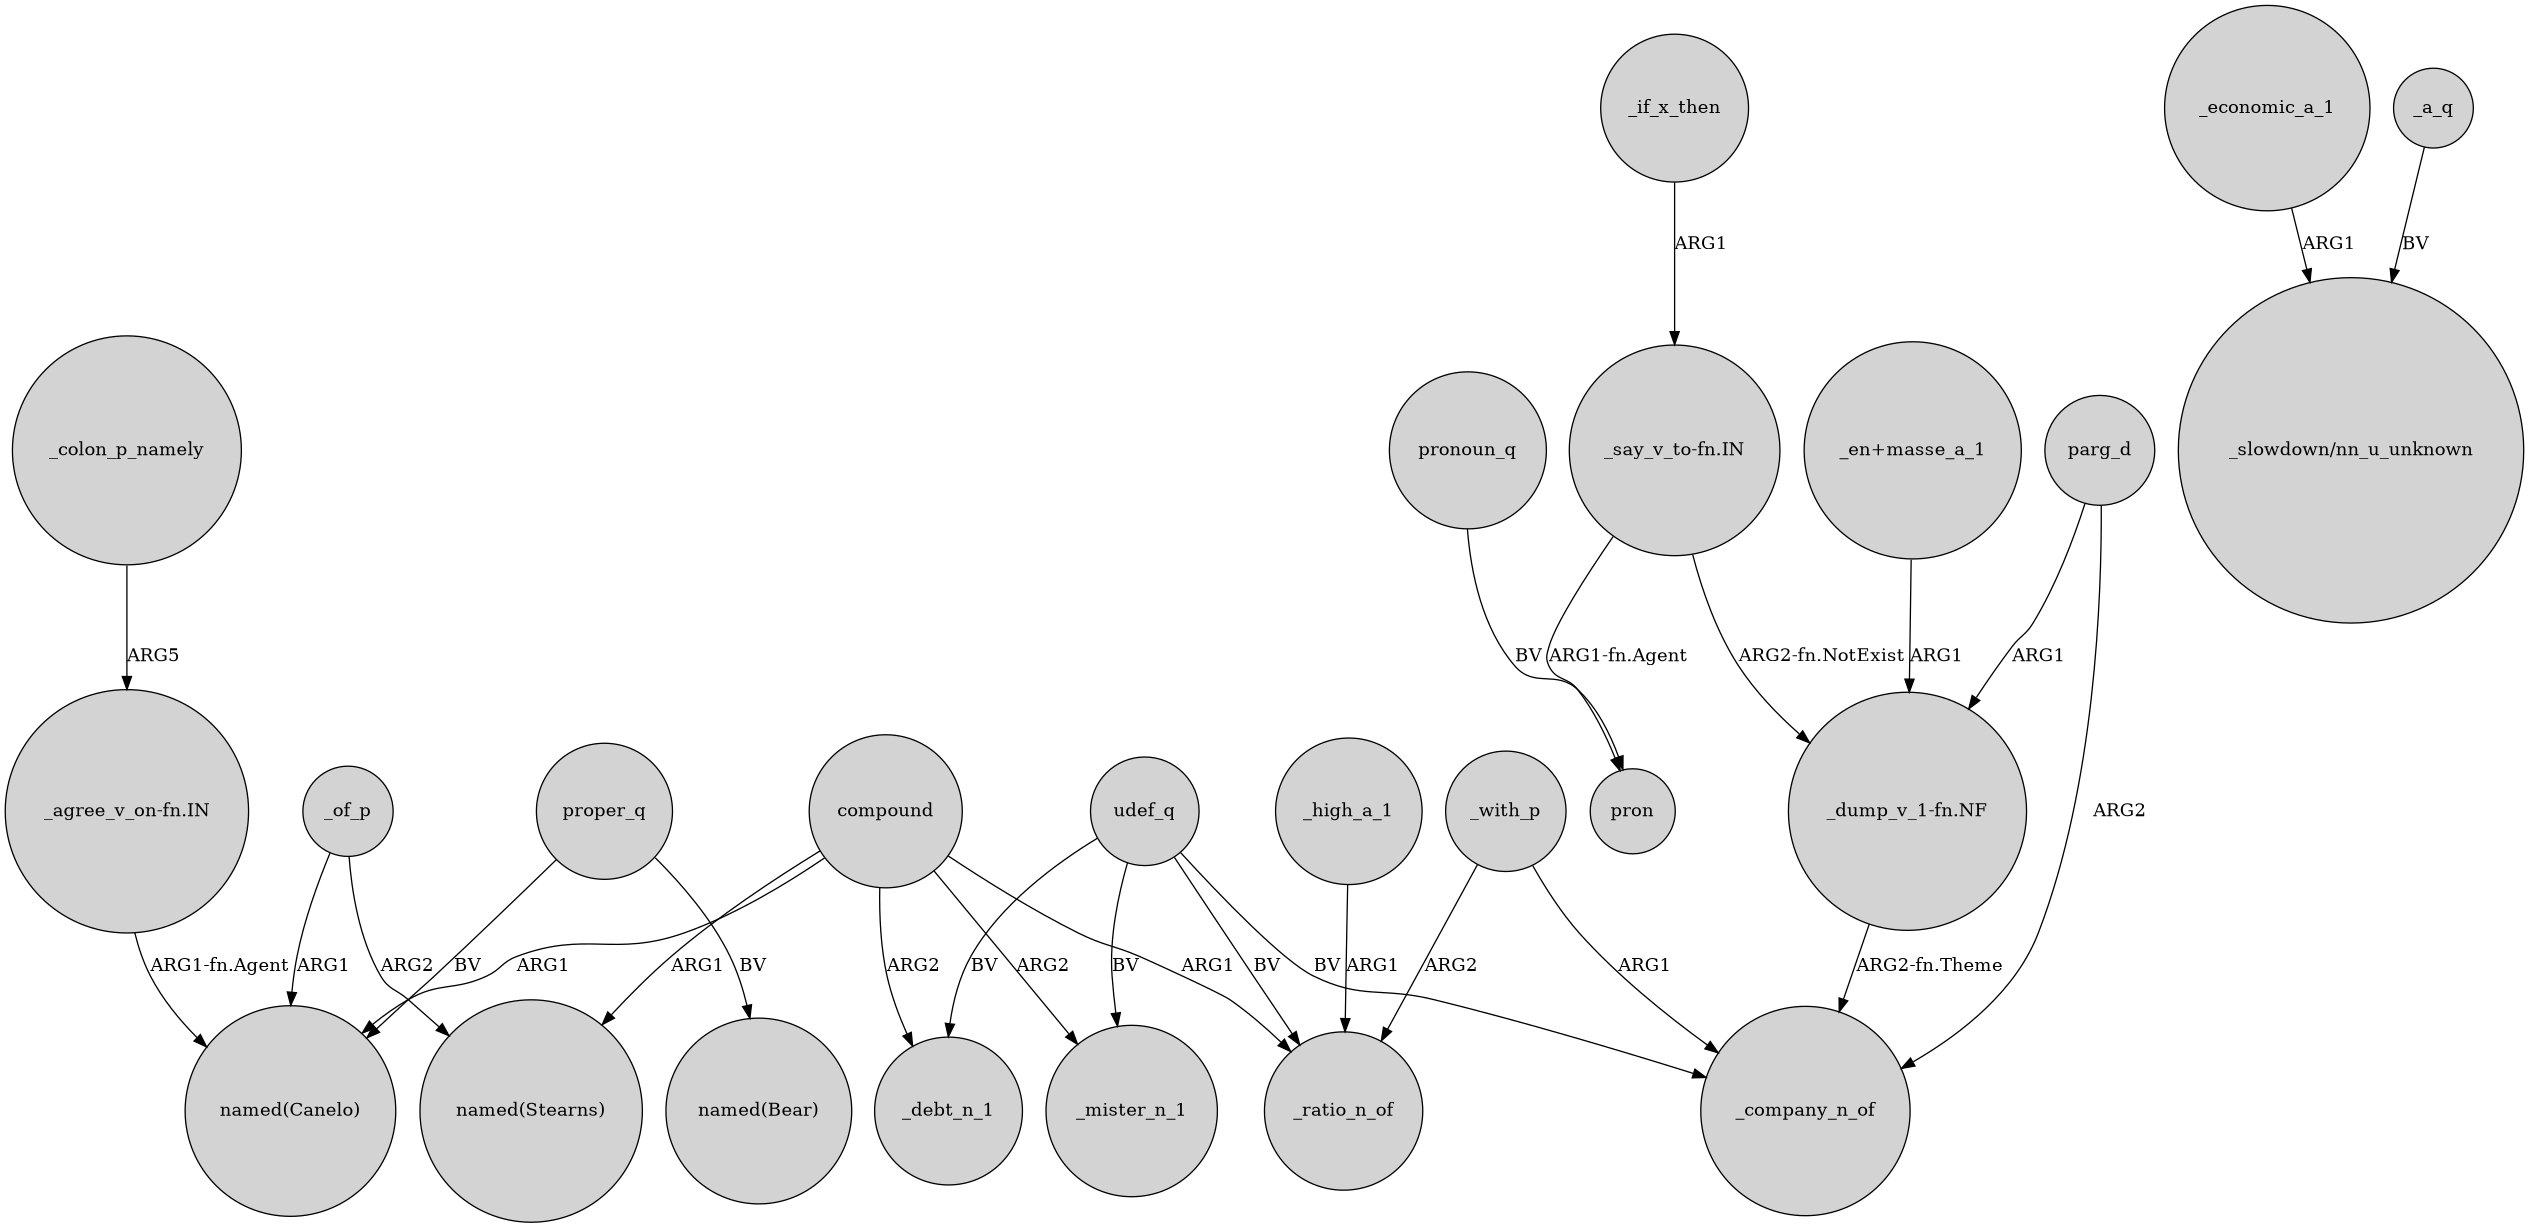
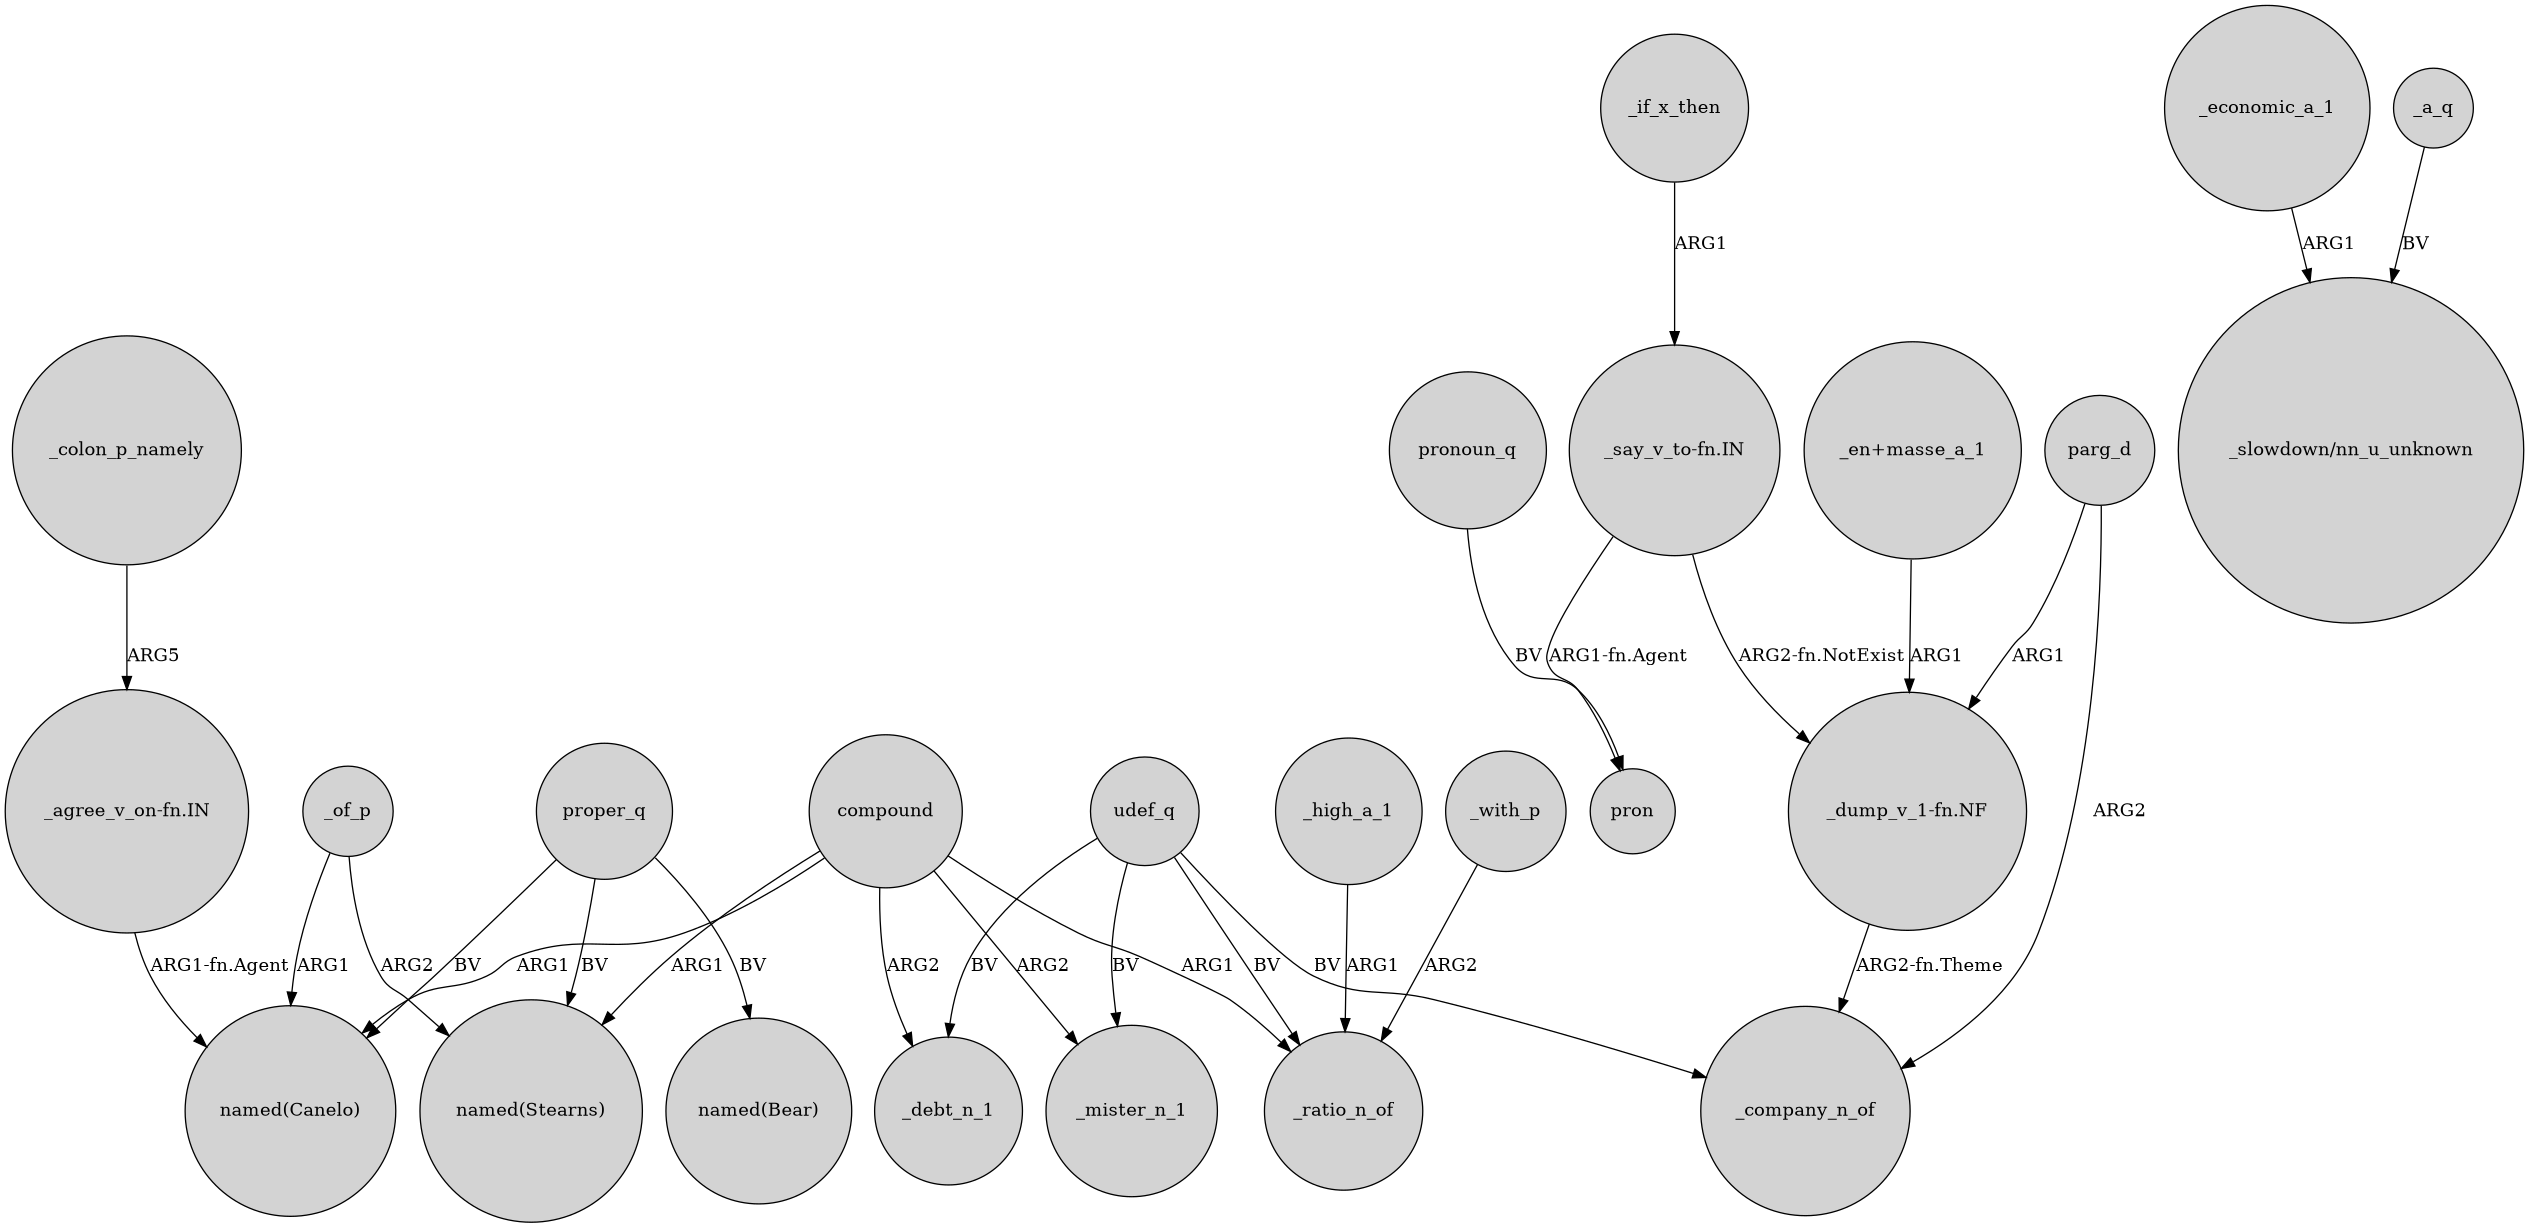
edge "proper_q" -> "named(Stearns)": added, label "BV"
edge "_with_p" -> "_company_n_of": removed, label "ARG1"
